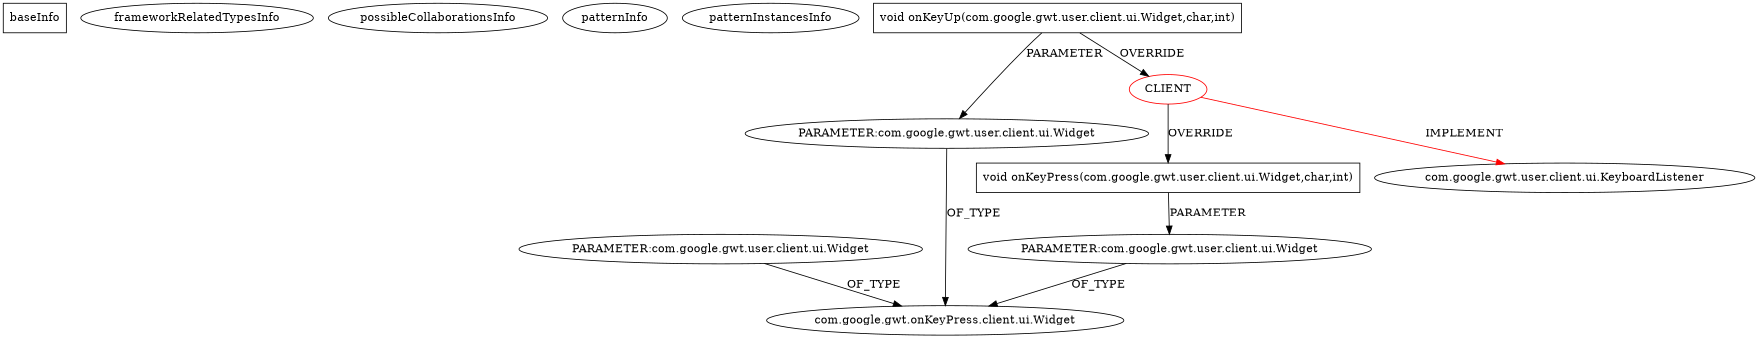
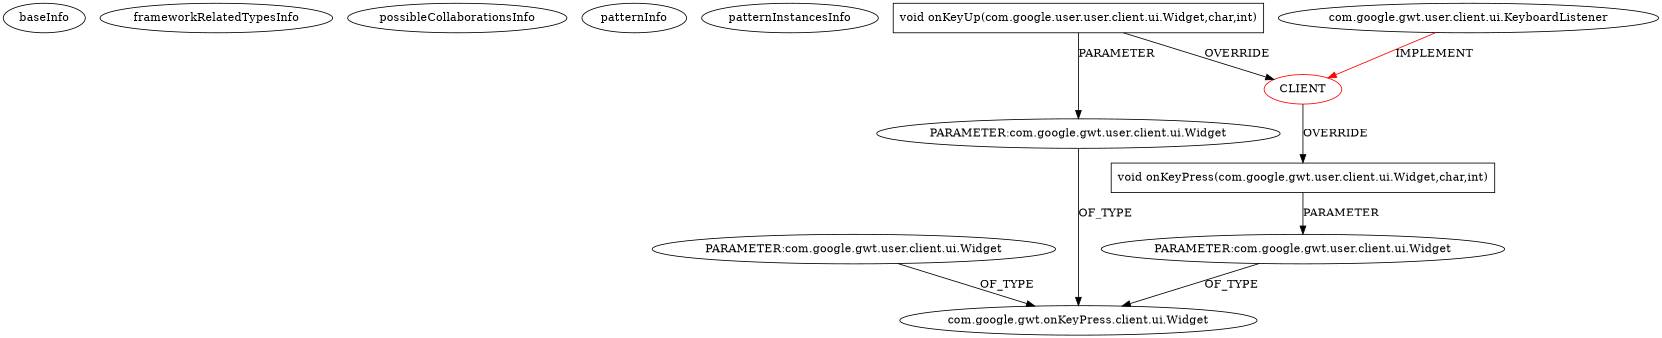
node "baseInfo": shape box -> ellipse
node "void onKeyUp(com.google.gwt.user.client.ui.Widget,char,int)": label "void onKeyUp(com.google.gwt.user.client.ui.Widget,char,int)" -> "void onKeyUp(com.google.user.user.client.ui.Widget,char,int)"
edge "CLIENT" -> "com.google.gwt.user.client.ui.KeyboardListener": reversed
